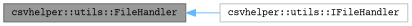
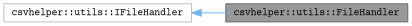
edge "csvhelper::utils::IFileHandler" -> "csvhelper::utils::FileHandler": reversed
